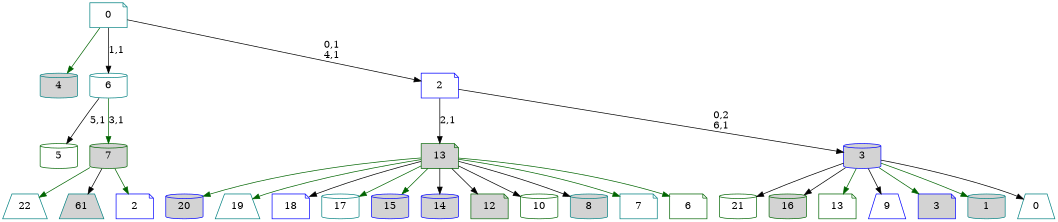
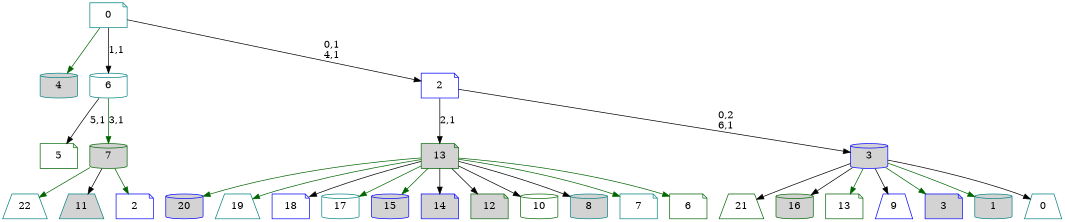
node "5": shape cylinder -> note
node "61": label "61" -> "11"
node "14": shape cylinder -> note
node "21": shape cylinder -> trapezium
